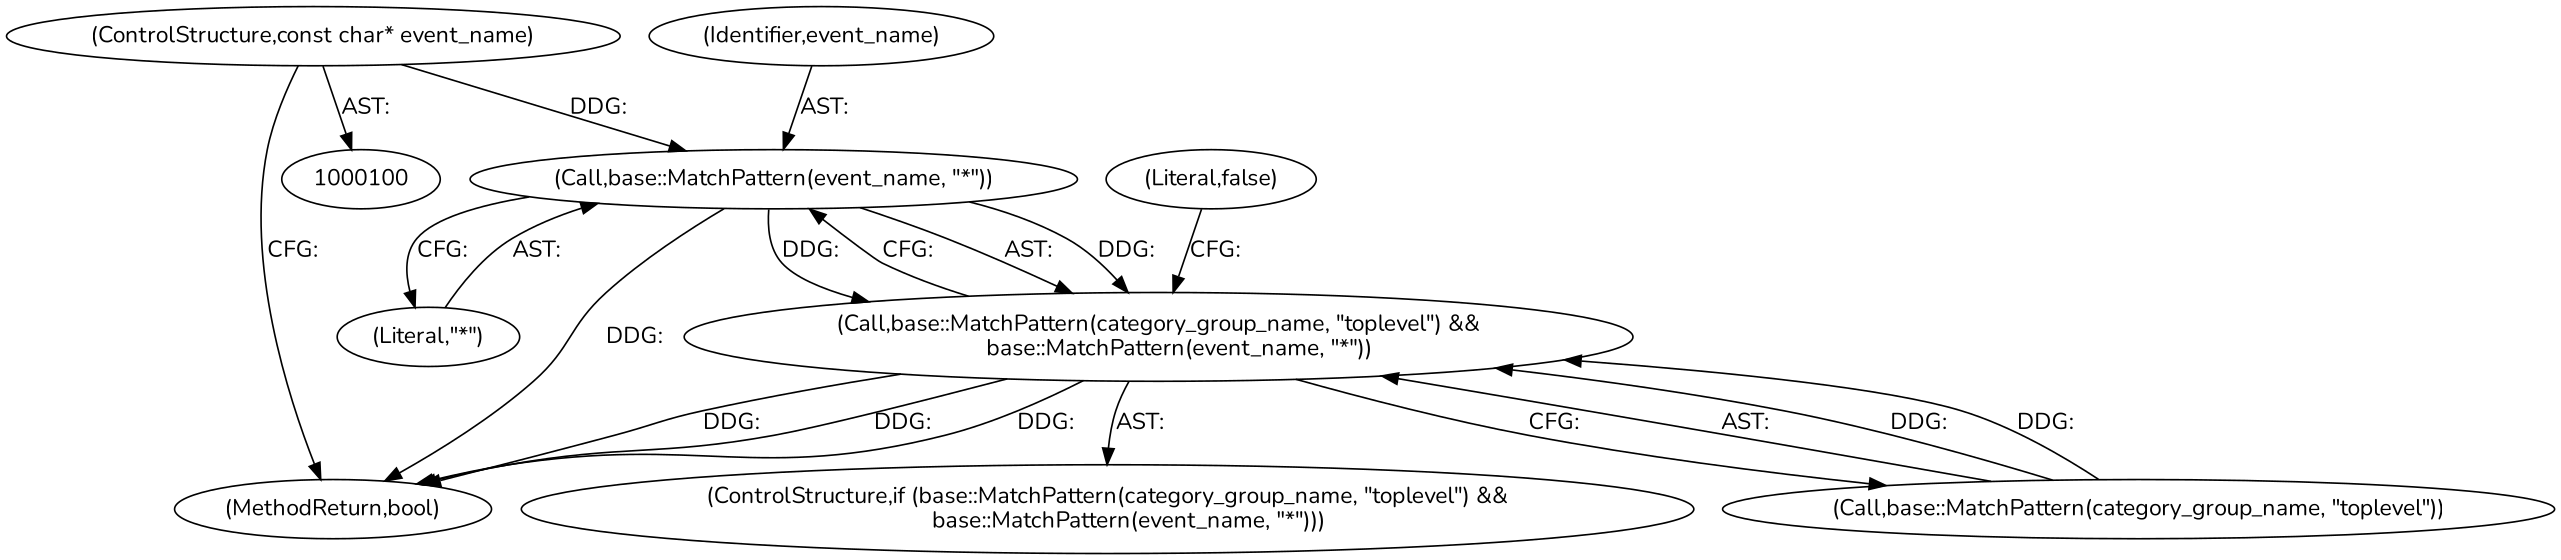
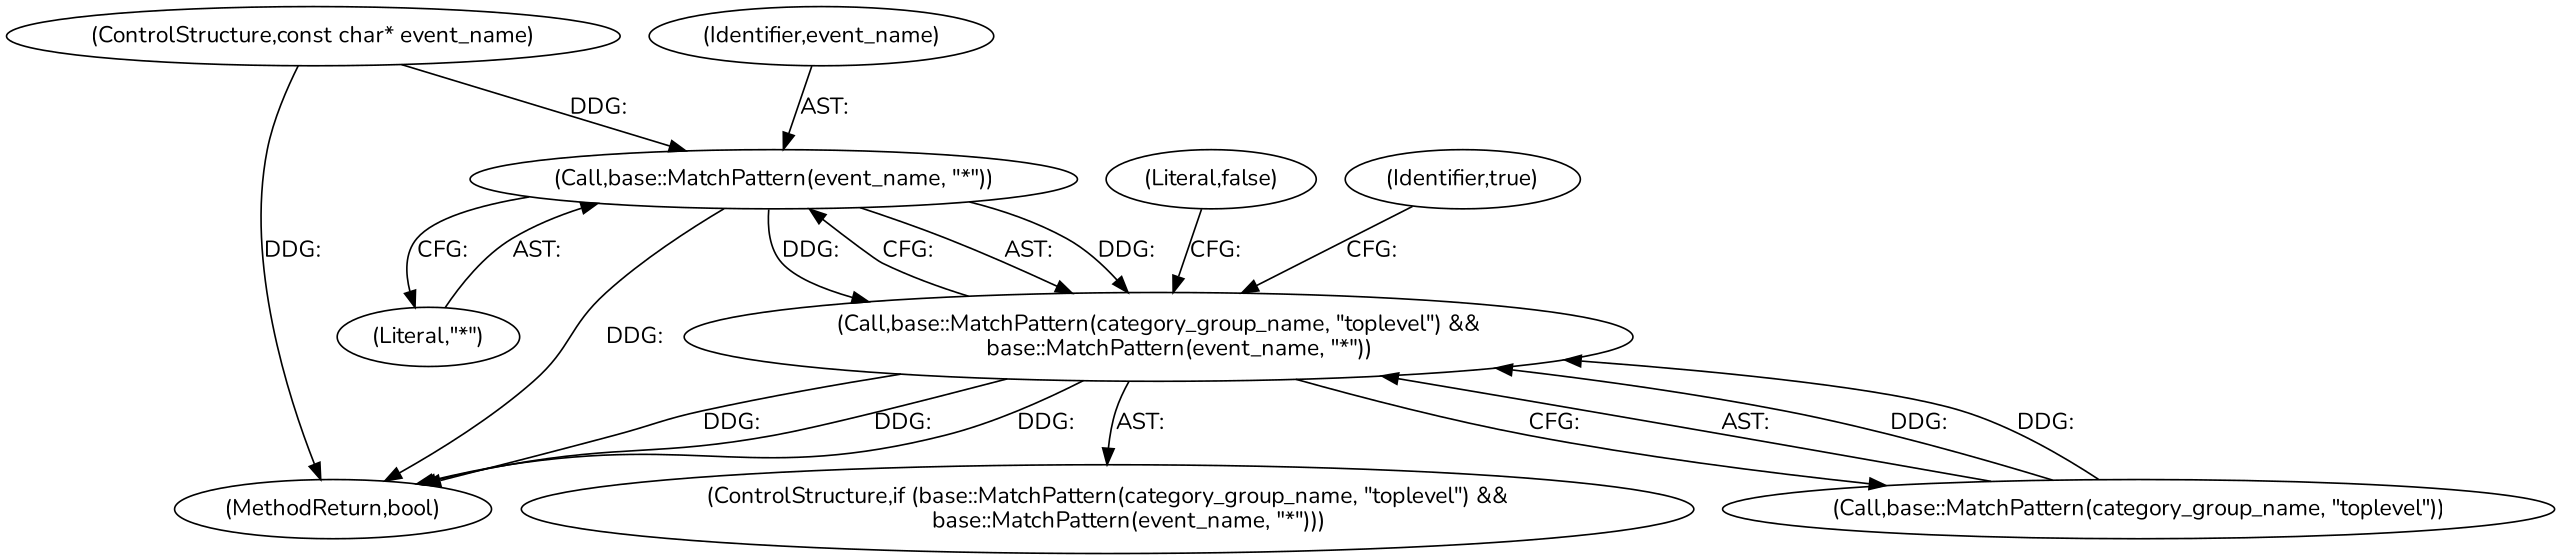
node "1000100": removed
node "(Identifier,true)": added
edge "(ControlStructure,const char* event_name)" -> "(MethodReturn,bool)": label "CFG: " -> "DDG: "
